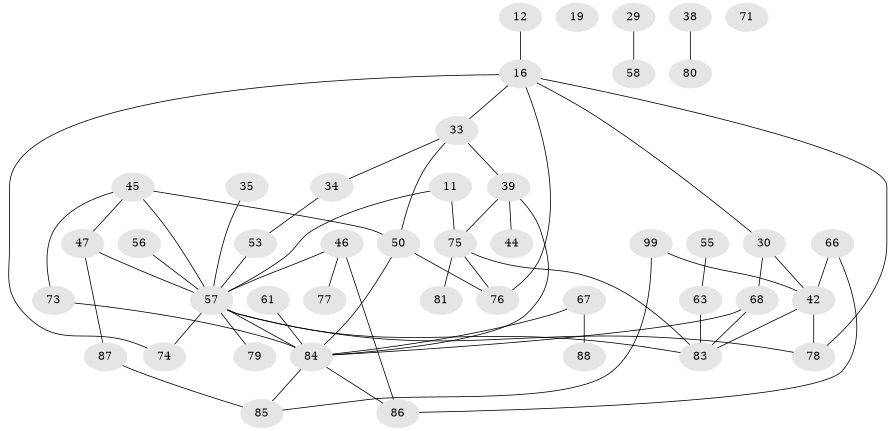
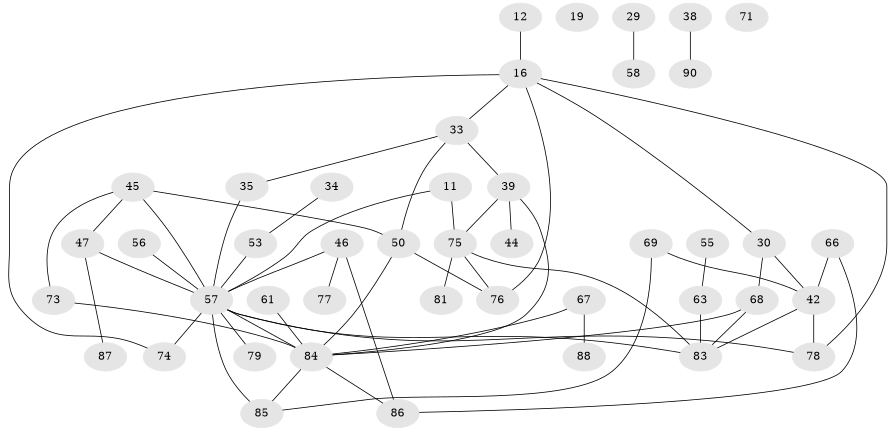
node "80": label "80" -> "90"
edge "33" -- "34": now "33" -- "35"
node "99": label "99" -> "69"
edge "87" -- "85": now "57" -- "85"
